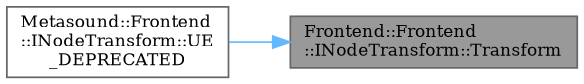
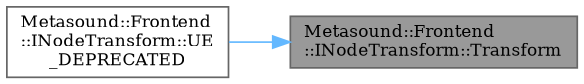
node "Frontend::Frontend ::INodeTransform::Transform": label "Frontend::Frontend ::INodeTransform::Transform" -> "Metasound::Frontend ::INodeTransform::Transform"
